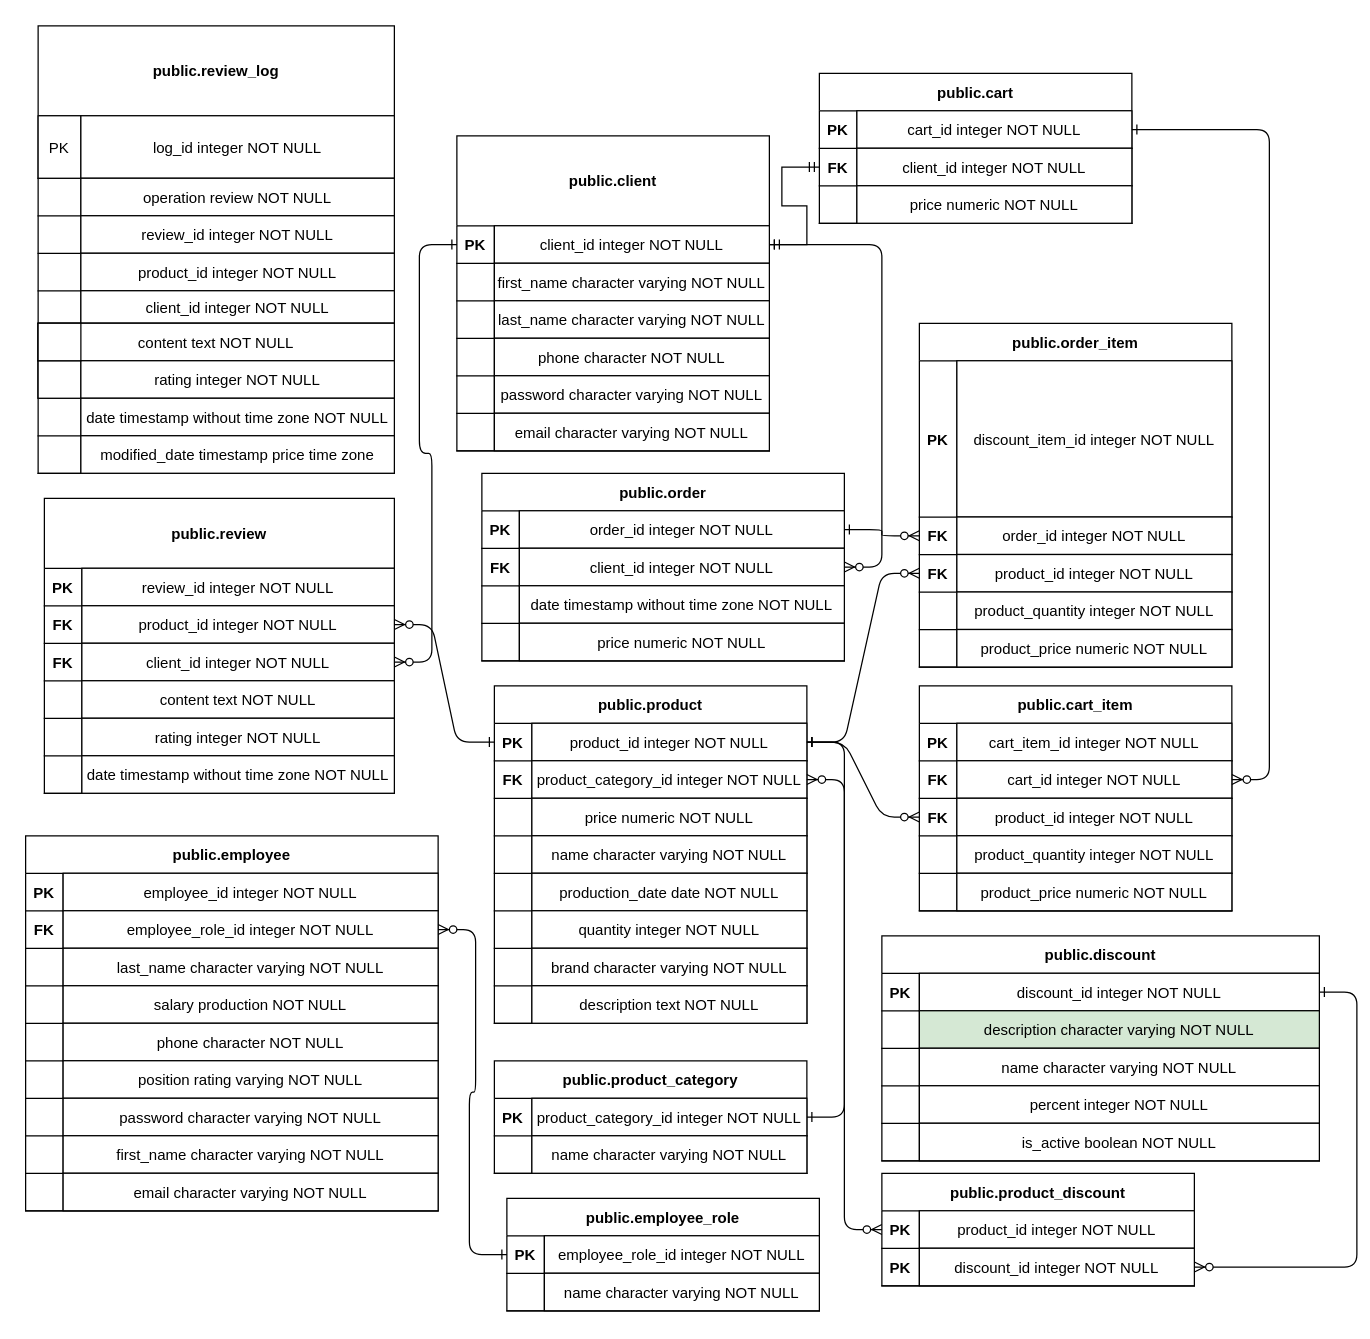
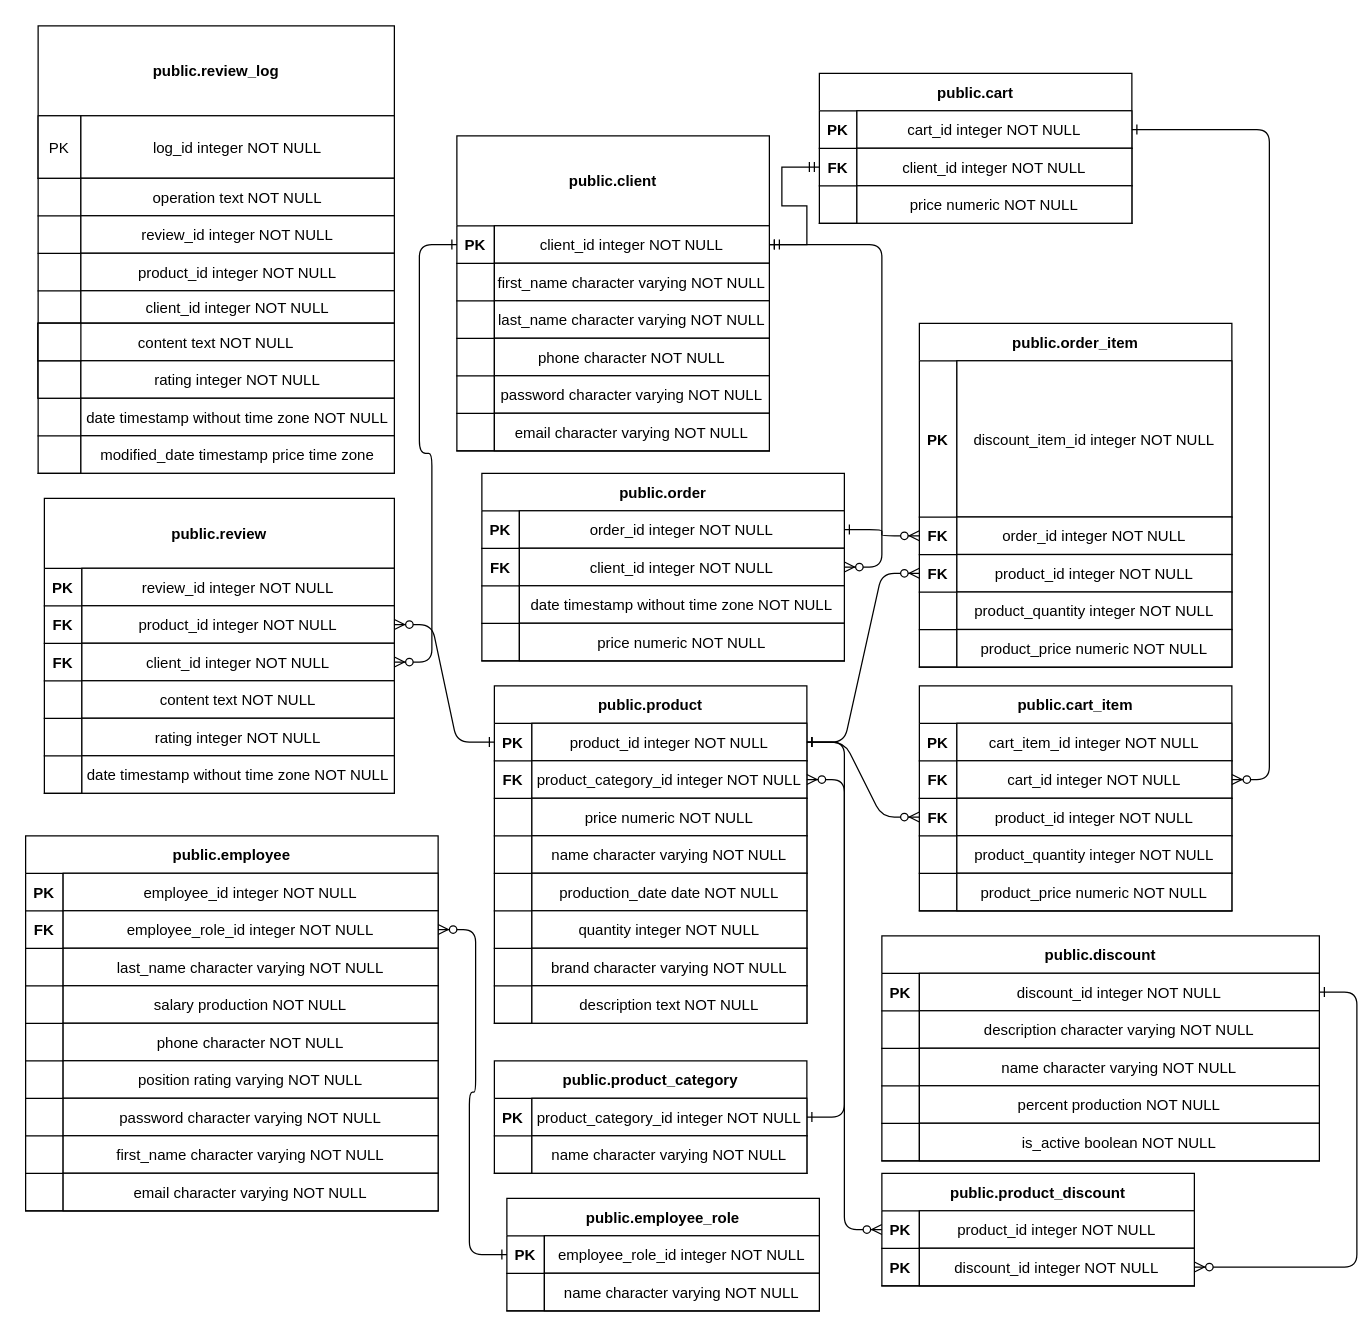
node "operation review NOT NULL": label "operation review NOT NULL" -> "operation text NOT NULL"
node "description character varying NOT NULL": fillcolor #d5e8d4 -> #ffffff
node "percent integer NOT NULL": label "percent integer NOT NULL" -> "percent production NOT NULL"
